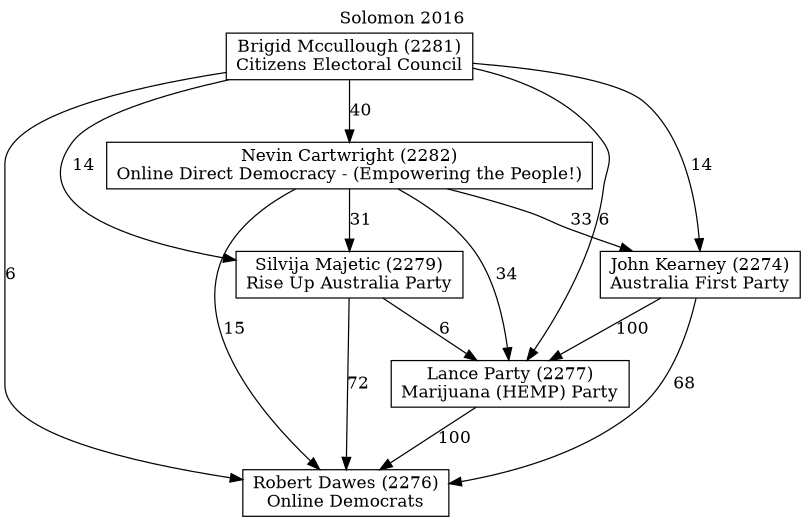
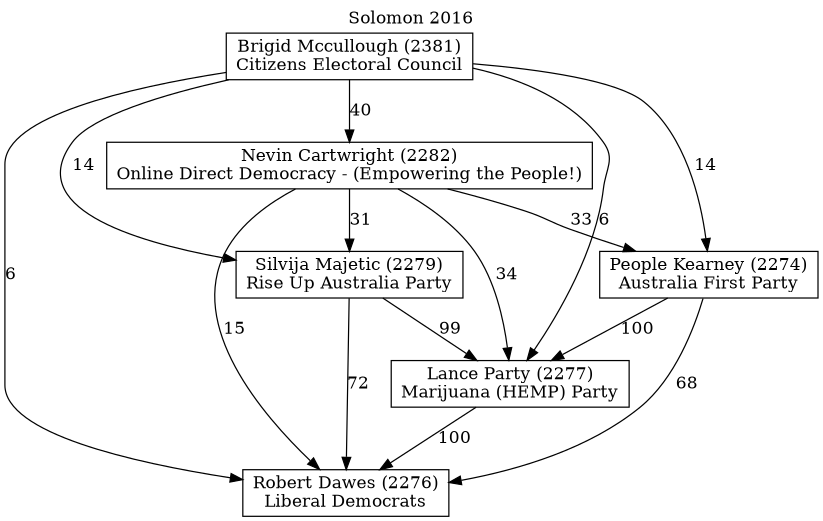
node "Brigid Mccullough (2281) Citizens Electoral Council": label "Brigid Mccullough (2281) Citizens Electoral Council" -> "Brigid Mccullough (2381) Citizens Electoral Council"
node "John Kearney (2274) Australia First Party": label "John Kearney (2274) Australia First Party" -> "People Kearney (2274) Australia First Party"
edge "Silvija Majetic (2279) Rise Up Australia Party" -> "Lance Party (2277) Marijuana (HEMP) Party": label "6" -> "99"
node "Robert Dawes (2276) Online Democrats": label "Robert Dawes (2276) Online Democrats" -> "Robert Dawes (2276) Liberal Democrats"
